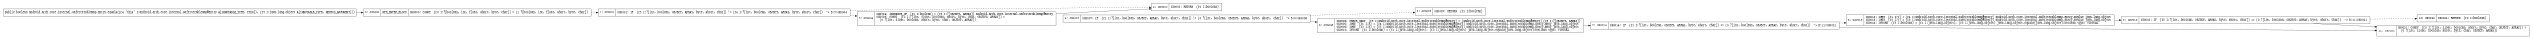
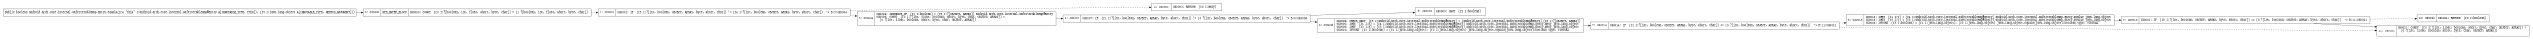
node "2: 0x0003": text "0x0003: RETURN  (r0 I:boolean)" -> "0x0003: RETURN  (r0 I:mKey)"
edge "3: 0x0004" -> "2: 0x0003": now "3: 0x0004" -> "4: 0x0007"
node "5: 0x0009": text "0x0009: RETURN  (r2 I:boolean)" -> "0x0009: CAST  (r2 I:boolean)"
edge "4: 0x0007" -> "5: 0x0009": style dashed -> solid
edge "7: 0x0014" -> "11: 0x0021": style solid -> dashed
